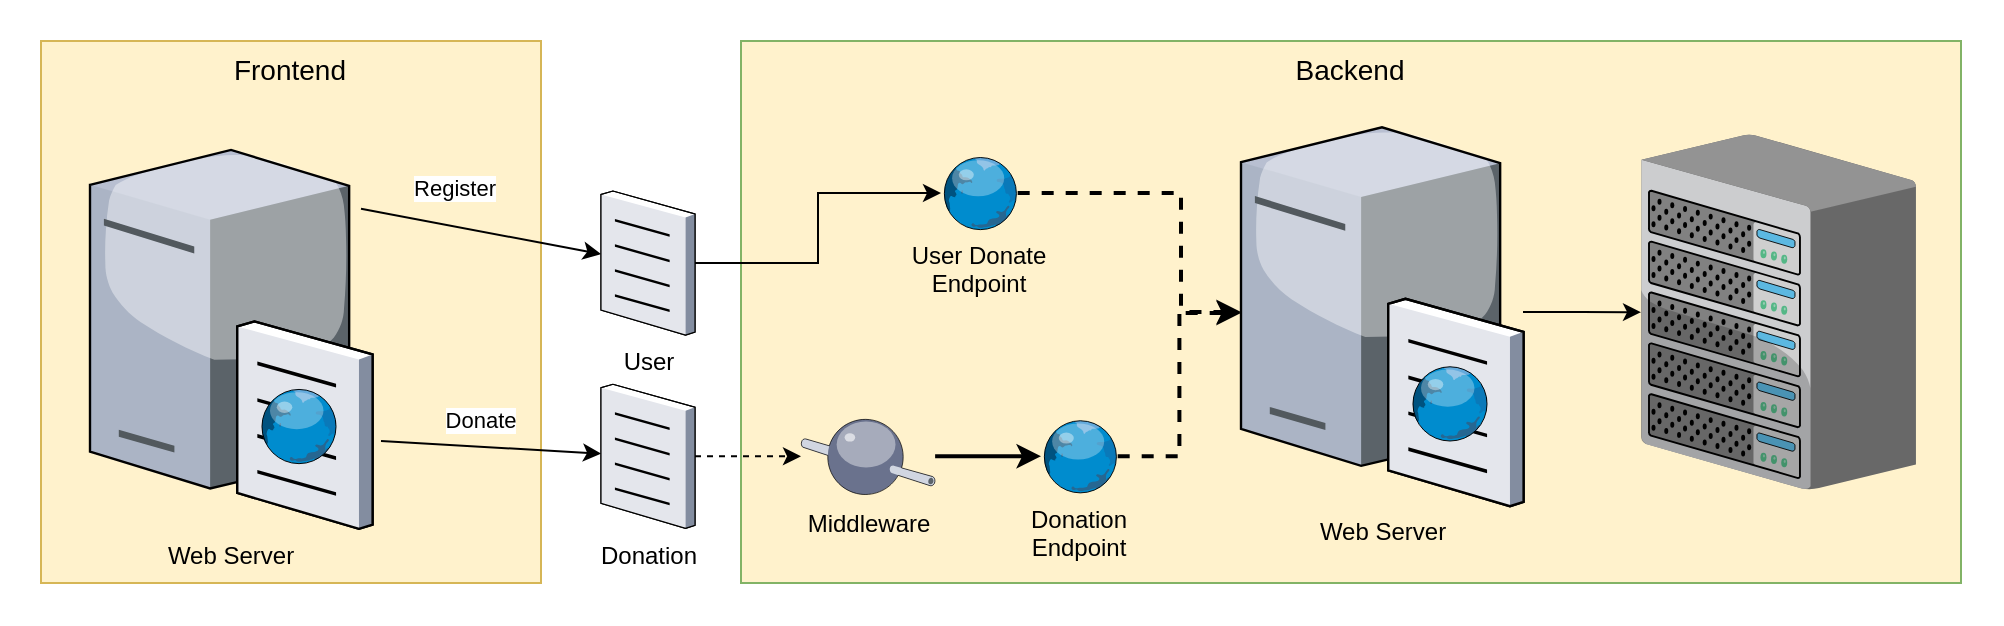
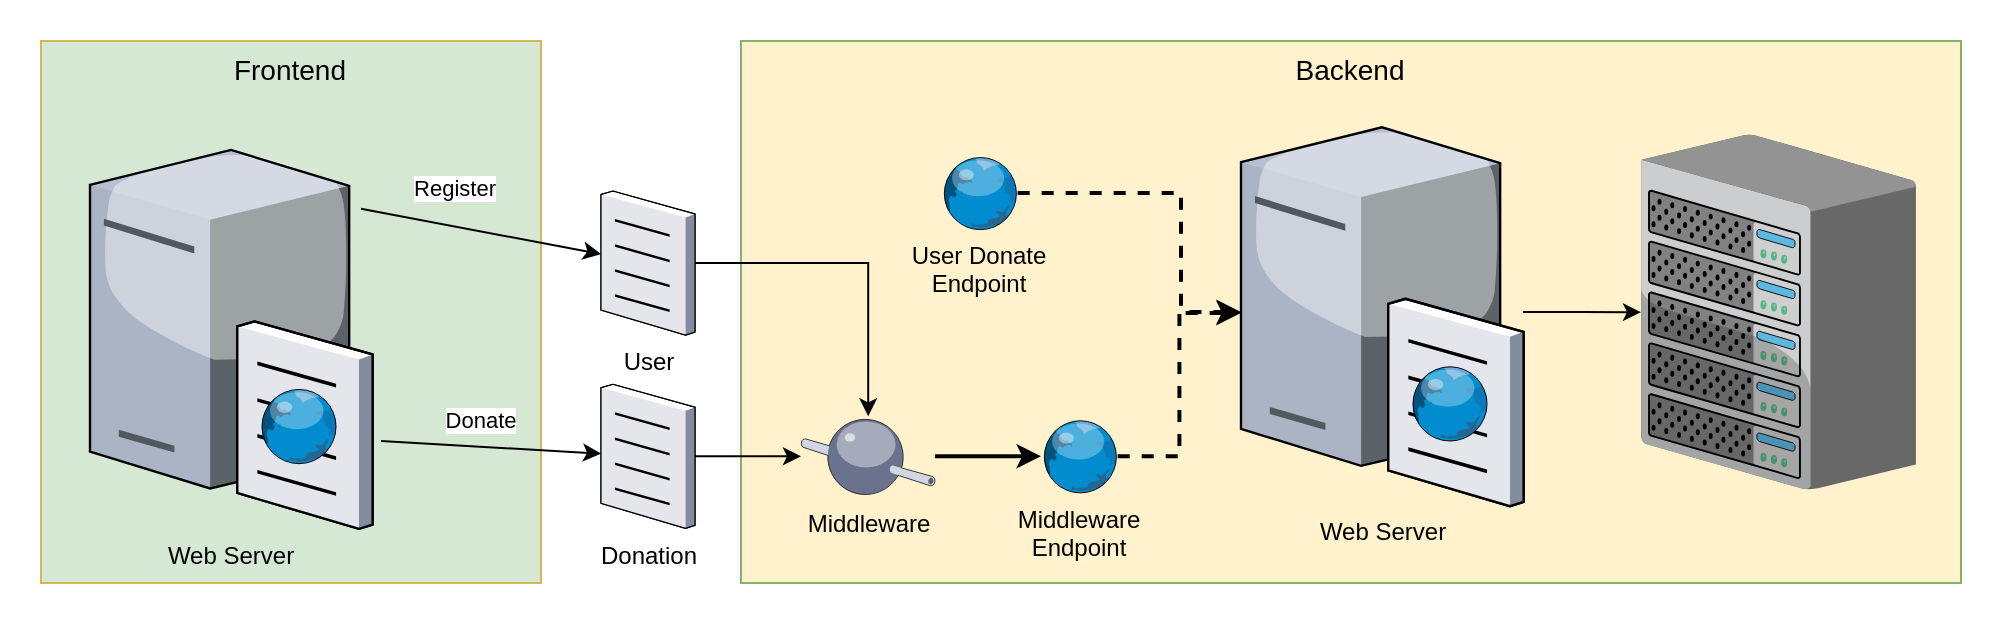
node "Frontend": fillcolor #fff2cc -> #d5e8d4
edge "User" -> "User Donate Endpoint": now "User" -> "Middleware"
edge "Donation" -> "Middleware": style dashed -> solid
node "Donation Endpoint": label "Donation Endpoint" -> "Middleware Endpoint"
